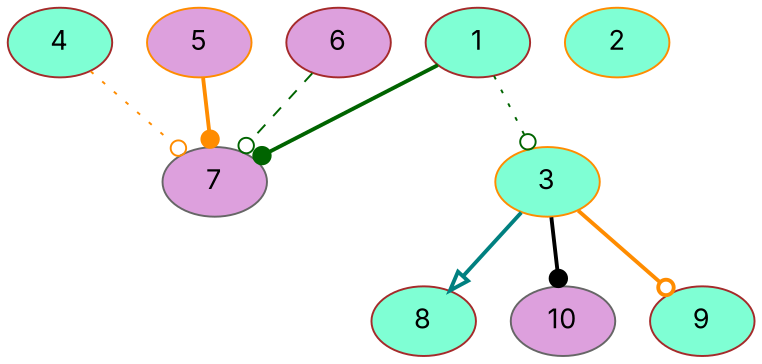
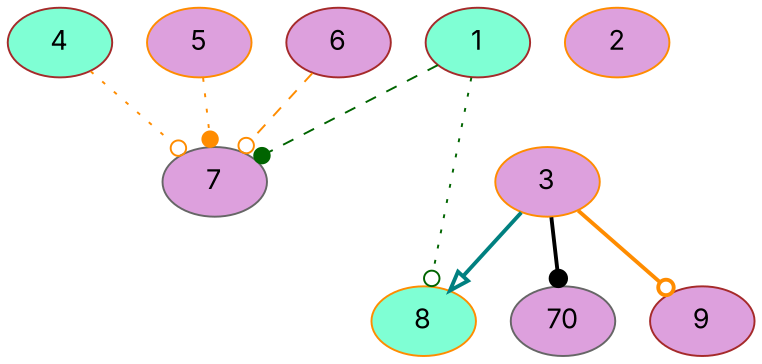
node "2": fillcolor aquamarine -> plum
edge "5" -> "7": style bold -> dotted
edge "1" -> "3": now "1" -> "8"
edge "6" -> "7": color darkgreen -> darkorange
edge "1" -> "7": style bold -> dashed
node "3": fillcolor aquamarine -> plum
node "8": color brown -> darkorange
node "10": label "10" -> "70"
node "9": fillcolor aquamarine -> plum
